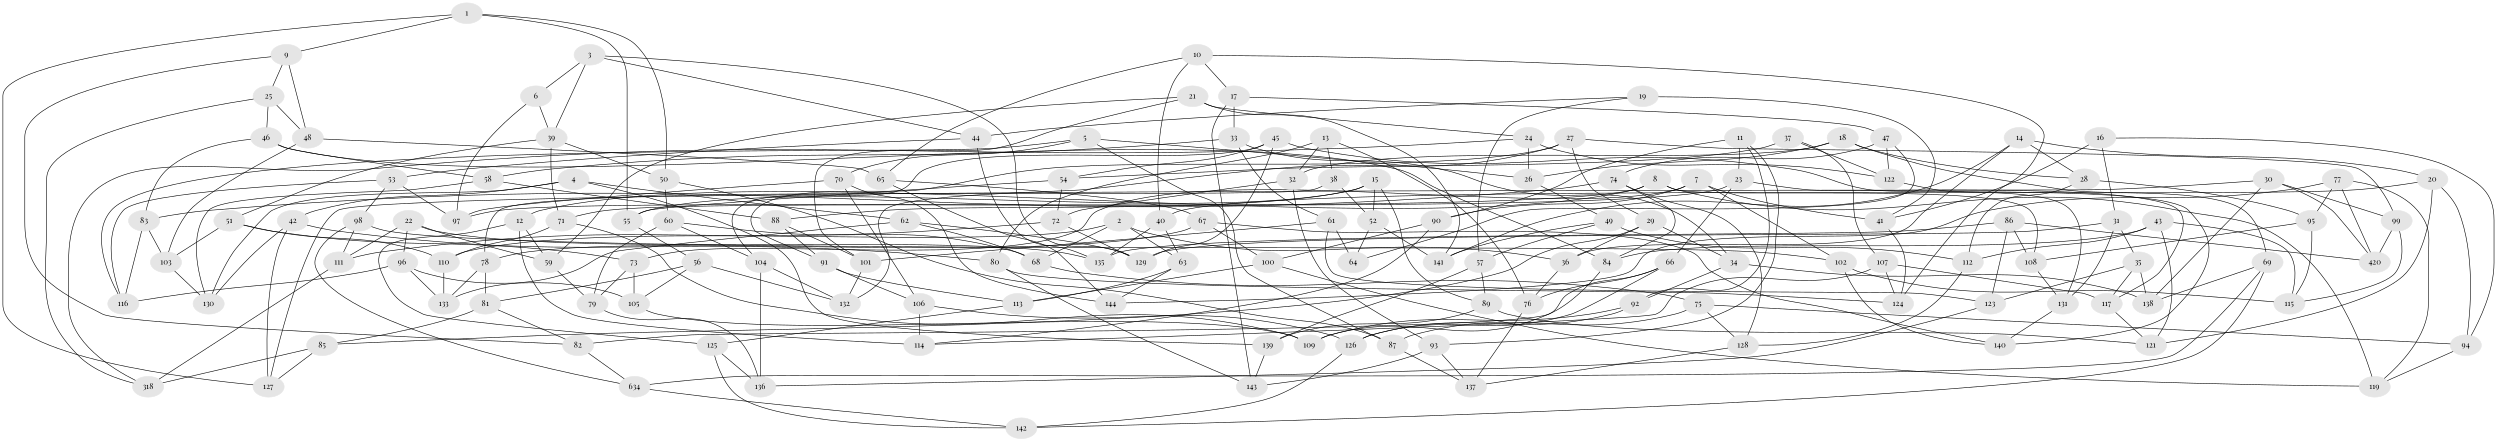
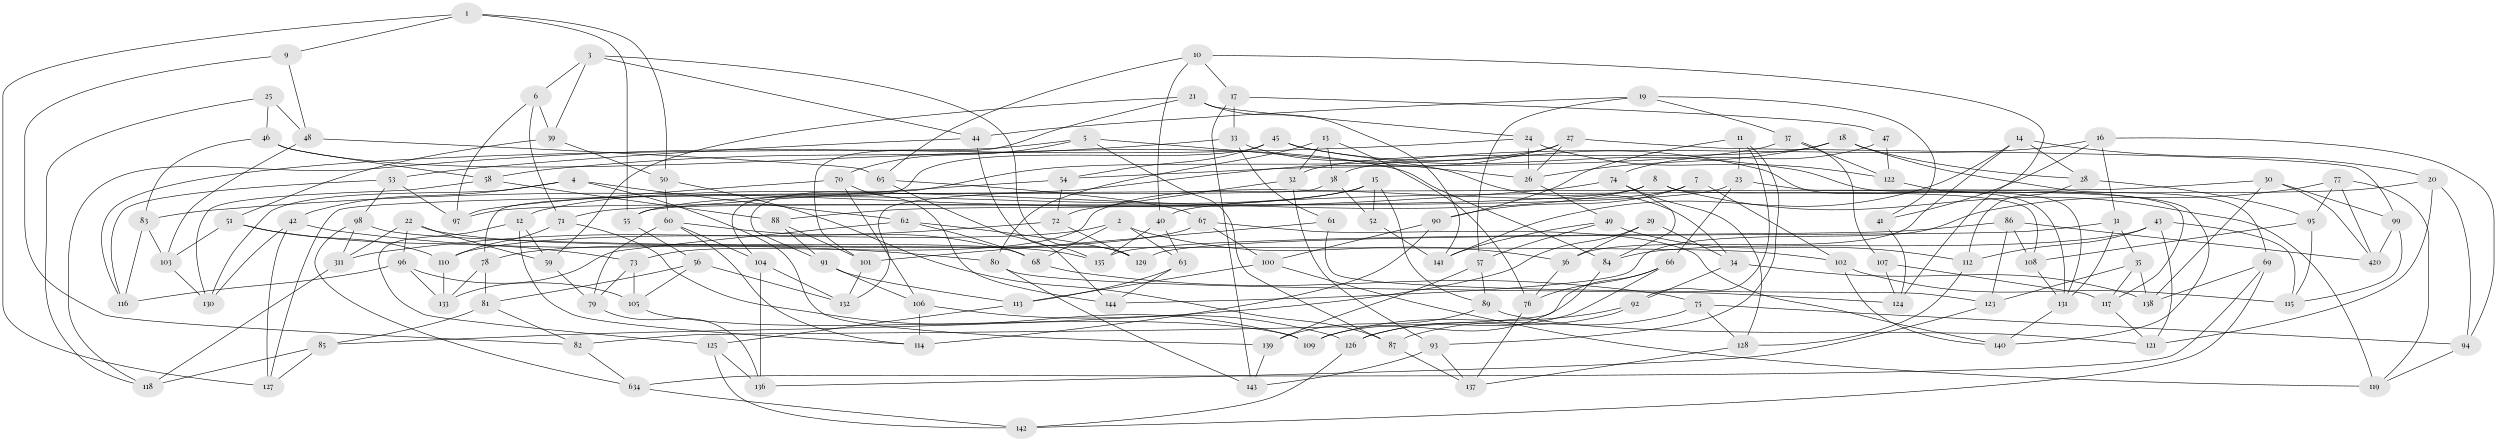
edge "9" -- "25": removed
edge "19" -- "37": added
edge "16" -- "38": added
edge "39" -- "71": now "6" -- "71"
edge "27" -- "29": now "27" -- "26"
edge "7" -- "41": removed
edge "45" -- "129": now "45" -- "131"
node "111": label "111" -> "311"
node "64": removed
edge "107" -- "114": now "60" -- "114"
node "318": label "318" -> "118"
